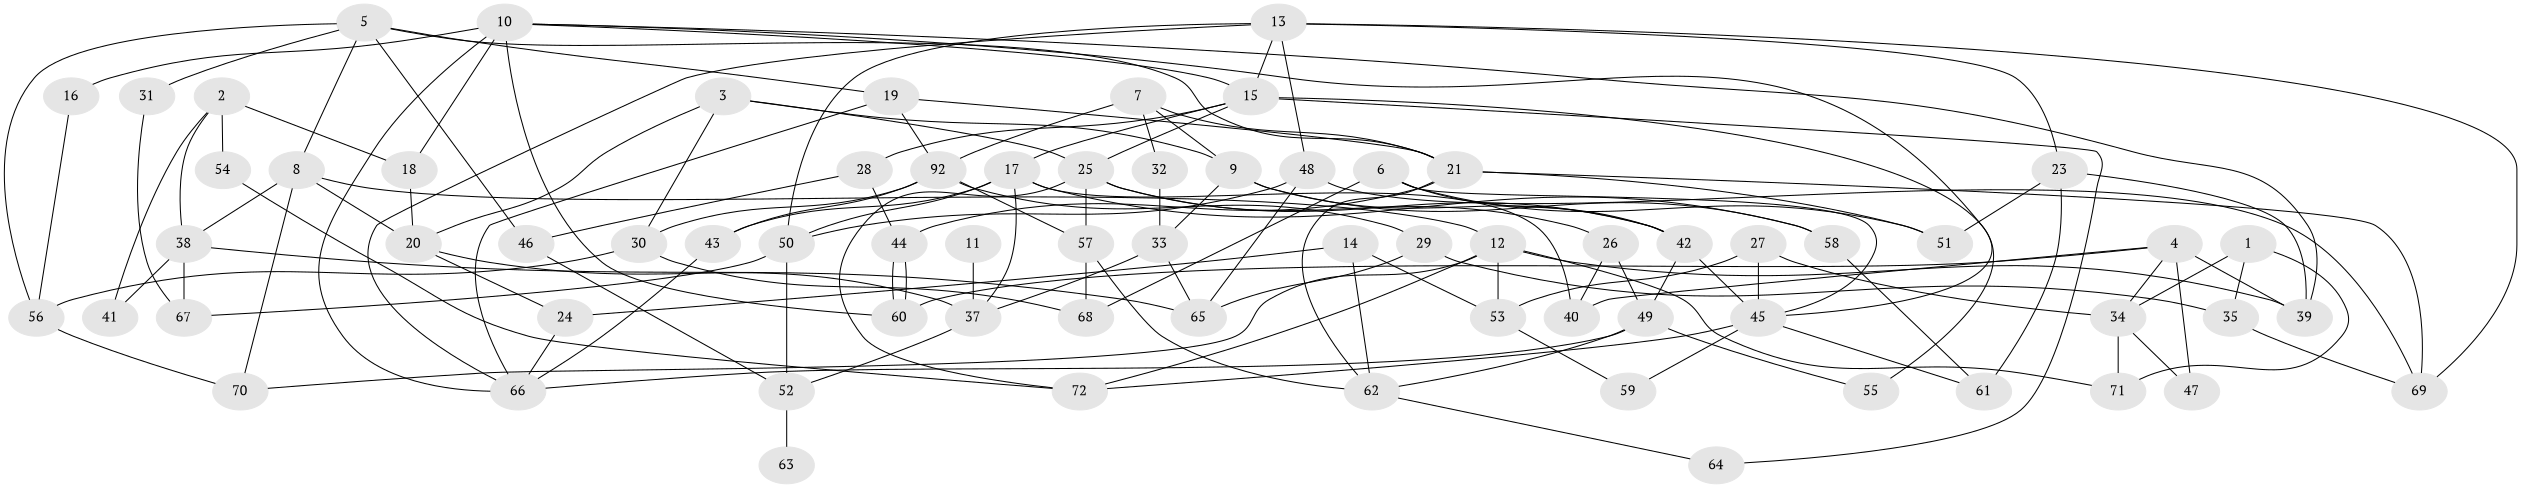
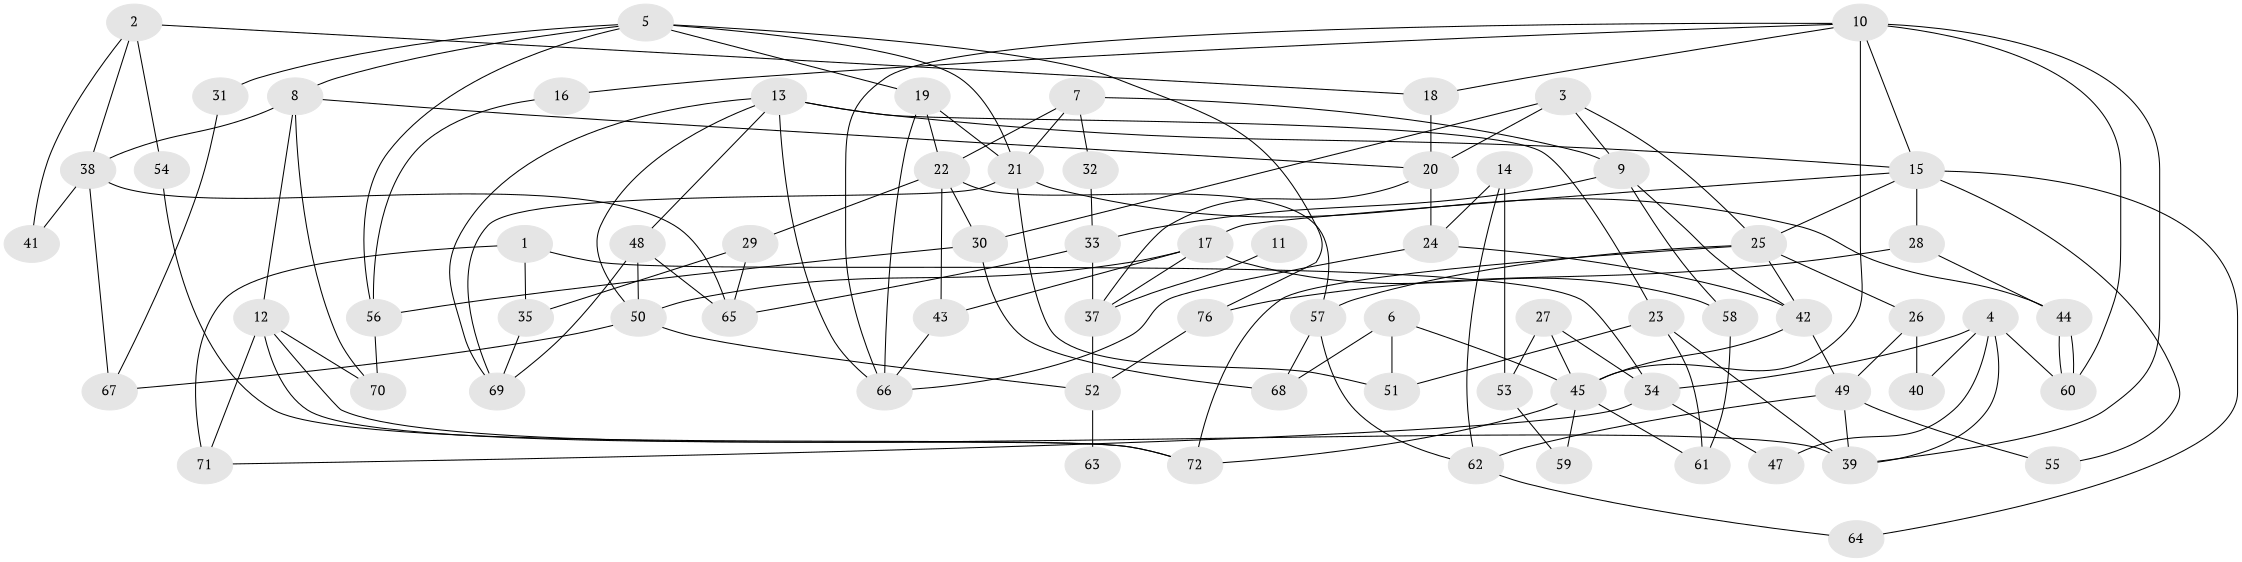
node "92": label "92" -> "22"
edge "17" -- "40": removed
edge "6" -- "42": now "24" -- "42"
edge "21" -- "62": removed
node "46": label "46" -> "76"
edge "12" -- "53": removed
edge "49" -- "66": now "49" -- "39"
